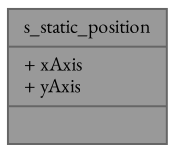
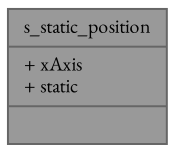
node "s_static_position": text "+ yAxis" -> "+ static"
